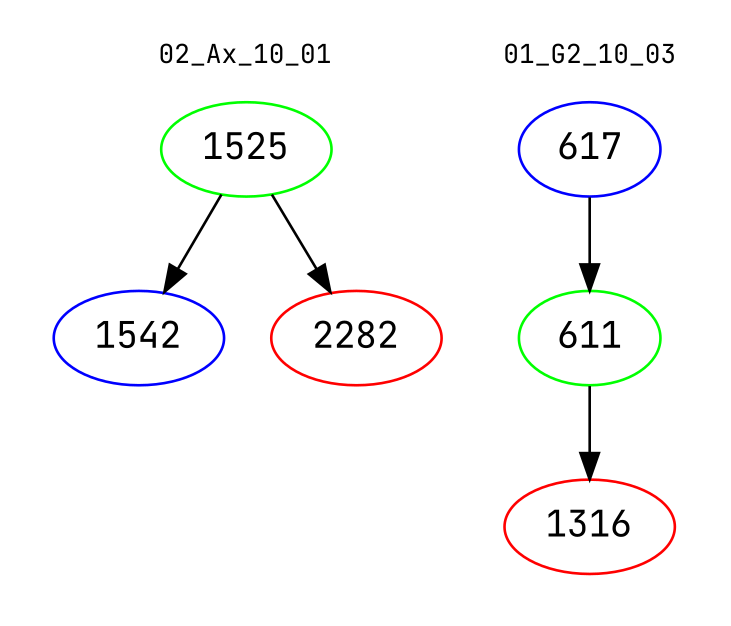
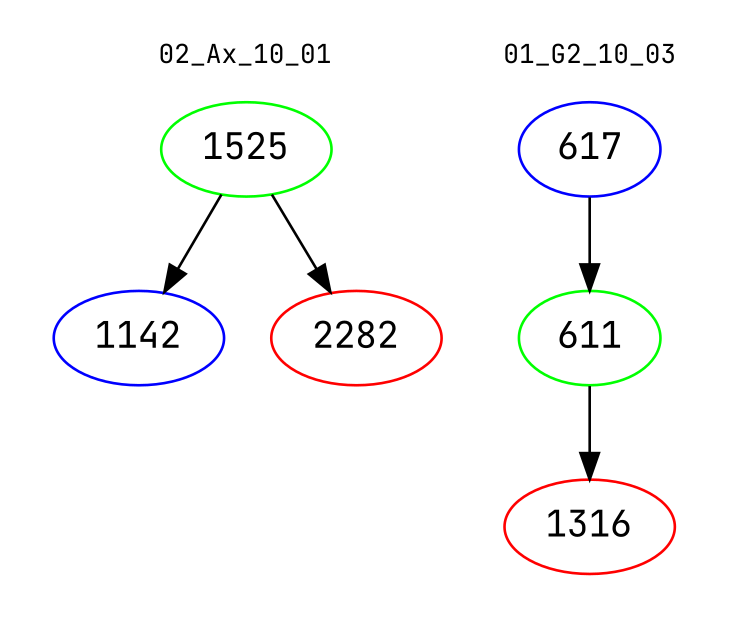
node "1542": label "1542" -> "1142"
